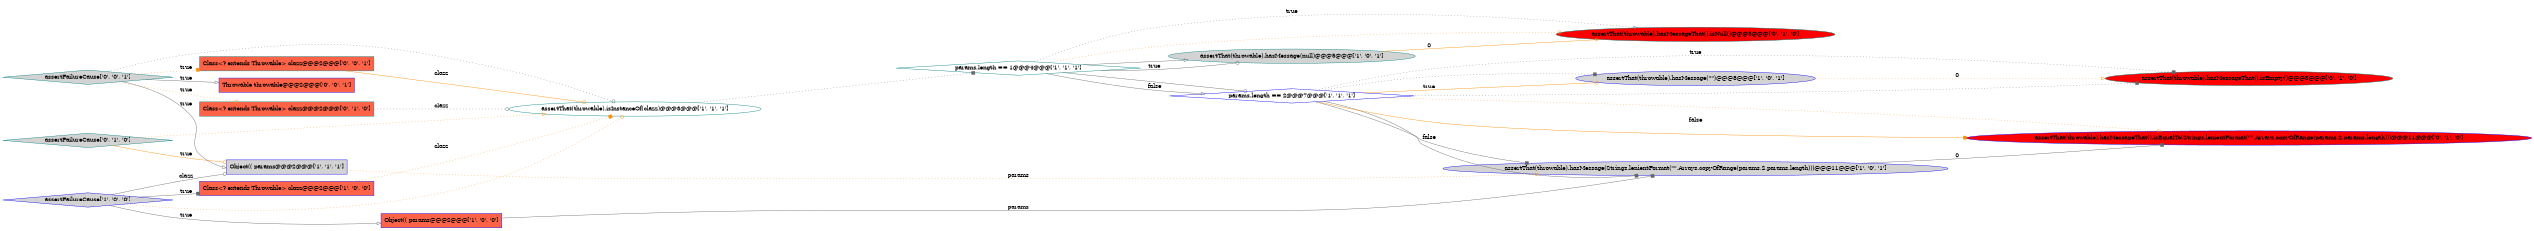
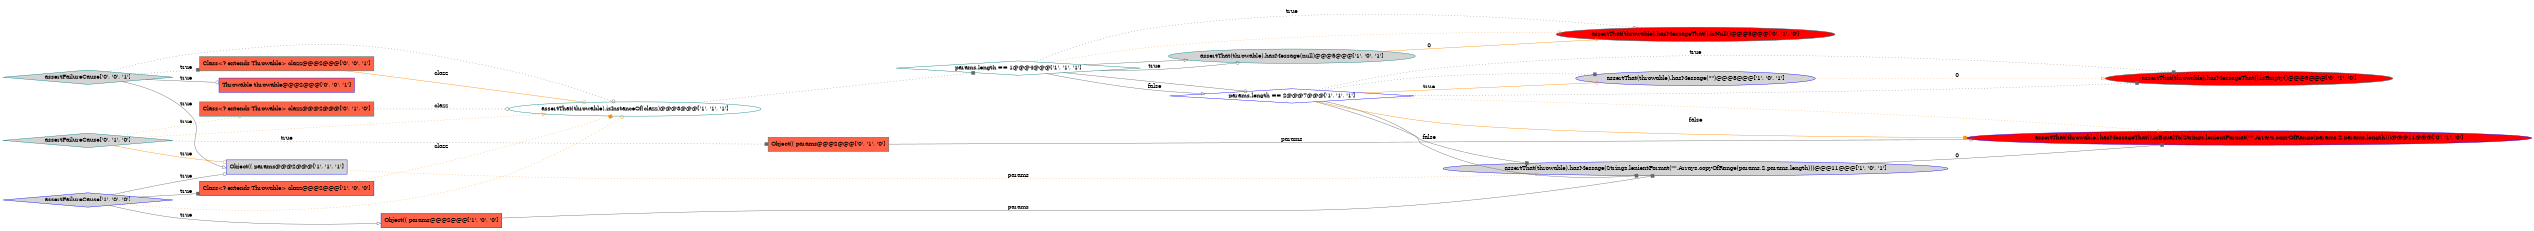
edge "assertFailureCause['0', '0', '1']" -> "Class<? extends Throwable> clazz@@@2@@@['0', '0', '1']": color darkorange -> gray40
edge "assertFailureCause['0', '0', '1']" -> "Throwable throwable@@@2@@@['0', '0', '1']": arrowhead onormal -> odot
edge "assertFailureCause['0', '0', '1']" -> "Class<? extends Throwable> clazz@@@2@@@['0', '1', '0']": now "assertFailureCause['0', '1', '0']" -> "Class<? extends Throwable> clazz@@@2@@@['0', '1', '0']"
node "Object(( params@@@2@@@['0', '1', '0']": added
edge "assertFailureCause['1', '0', '0']" -> "Object(( params@@@2@@@['1', '1', '1']": label "clazz" -> "true"
